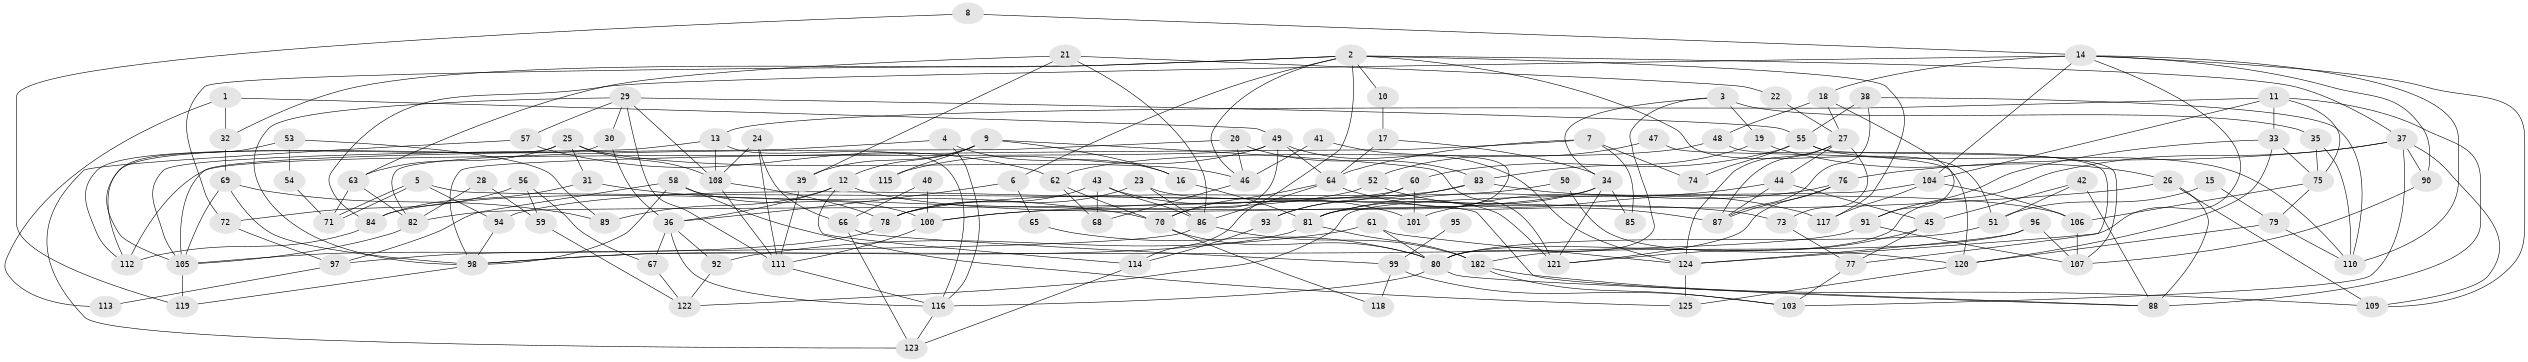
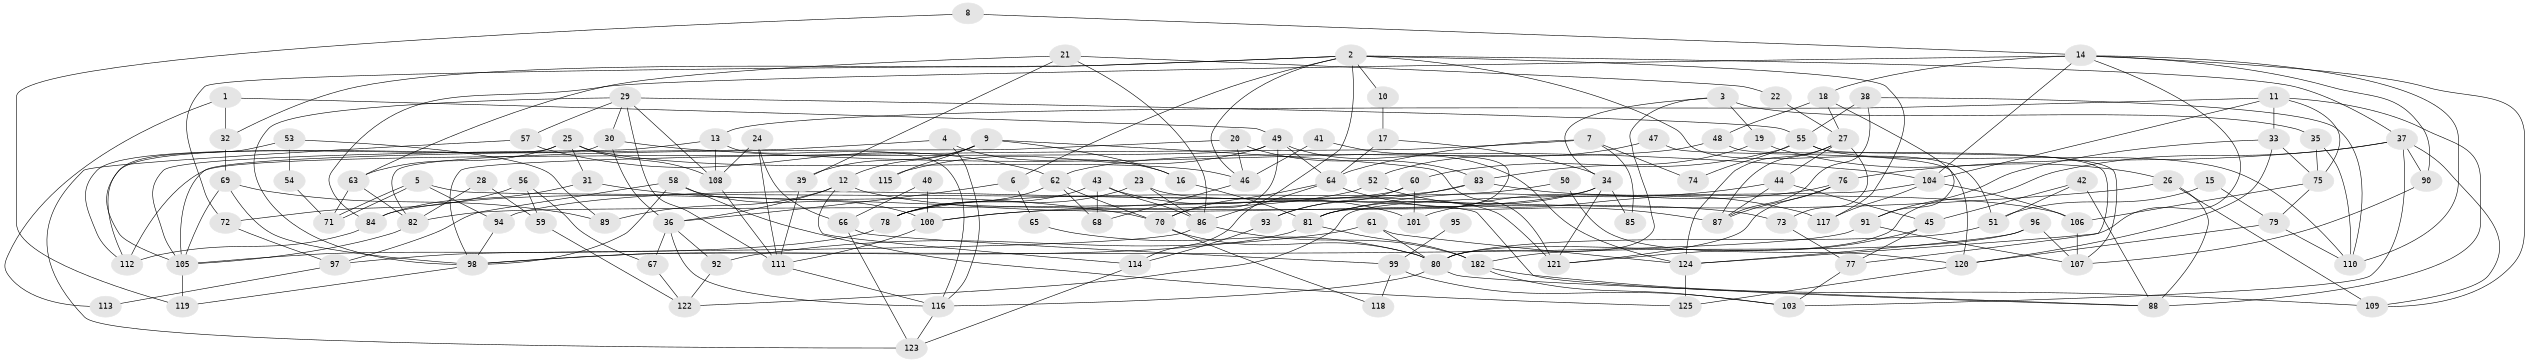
edge "30" -- "104": added
edge "108" -- "78": now "62" -- "78"
